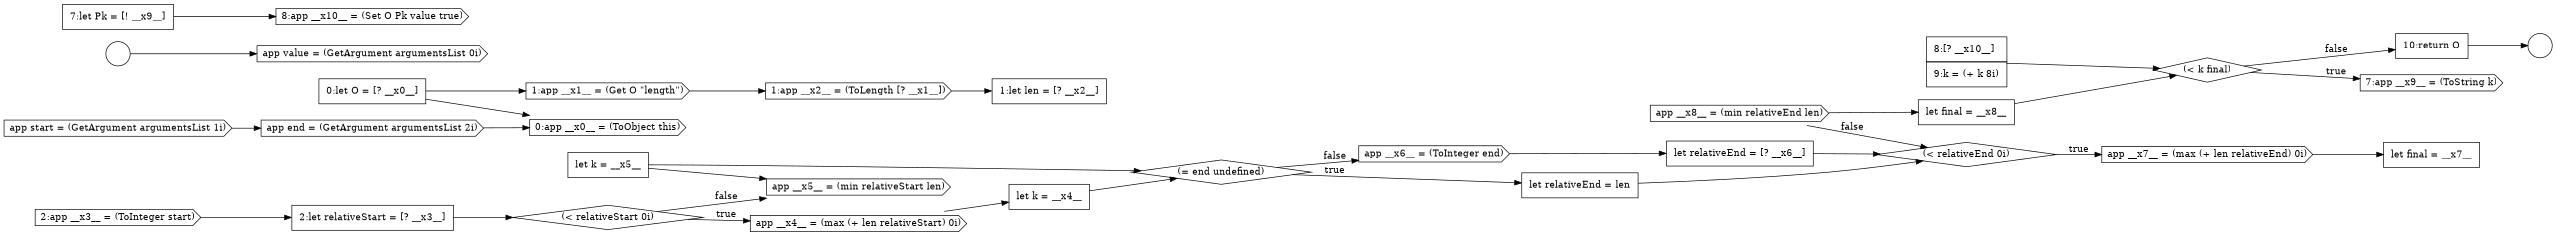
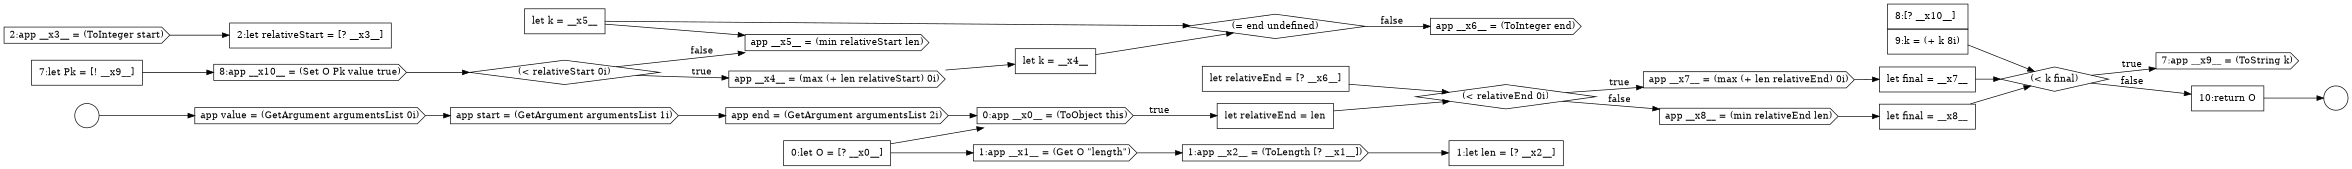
edge "let final = __x7__" -> "(< k final)": added
edge "app value = (GetArgument argumentsList 0i)" -> "app start = (GetArgument argumentsList 1i)": added
edge "app __x8__ = (min relativeEnd len)" -> "(< relativeEnd 0i)": reversed
edge "app __x6__ = (ToInteger end)" -> "let relativeEnd = [? __x6__]": removed
edge "(= end undefined)" -> "let relativeEnd = len": now "0:app __x0__ = (ToObject this)" -> "let relativeEnd = len"
edge "2:let relativeStart = [? __x3__]" -> "(< relativeStart 0i)": now "8:app __x10__ = (Set O Pk value true)" -> "(< relativeStart 0i)"
